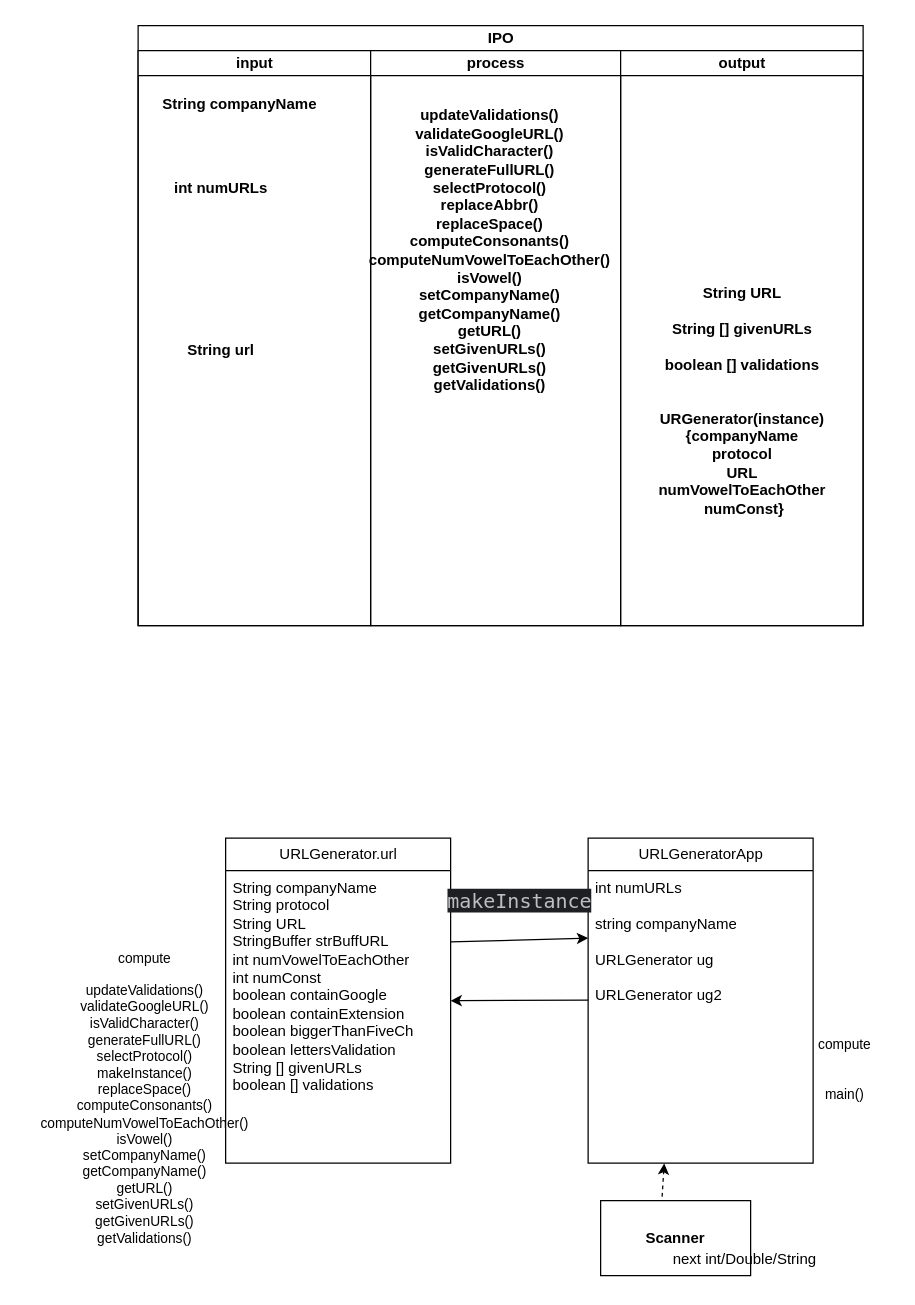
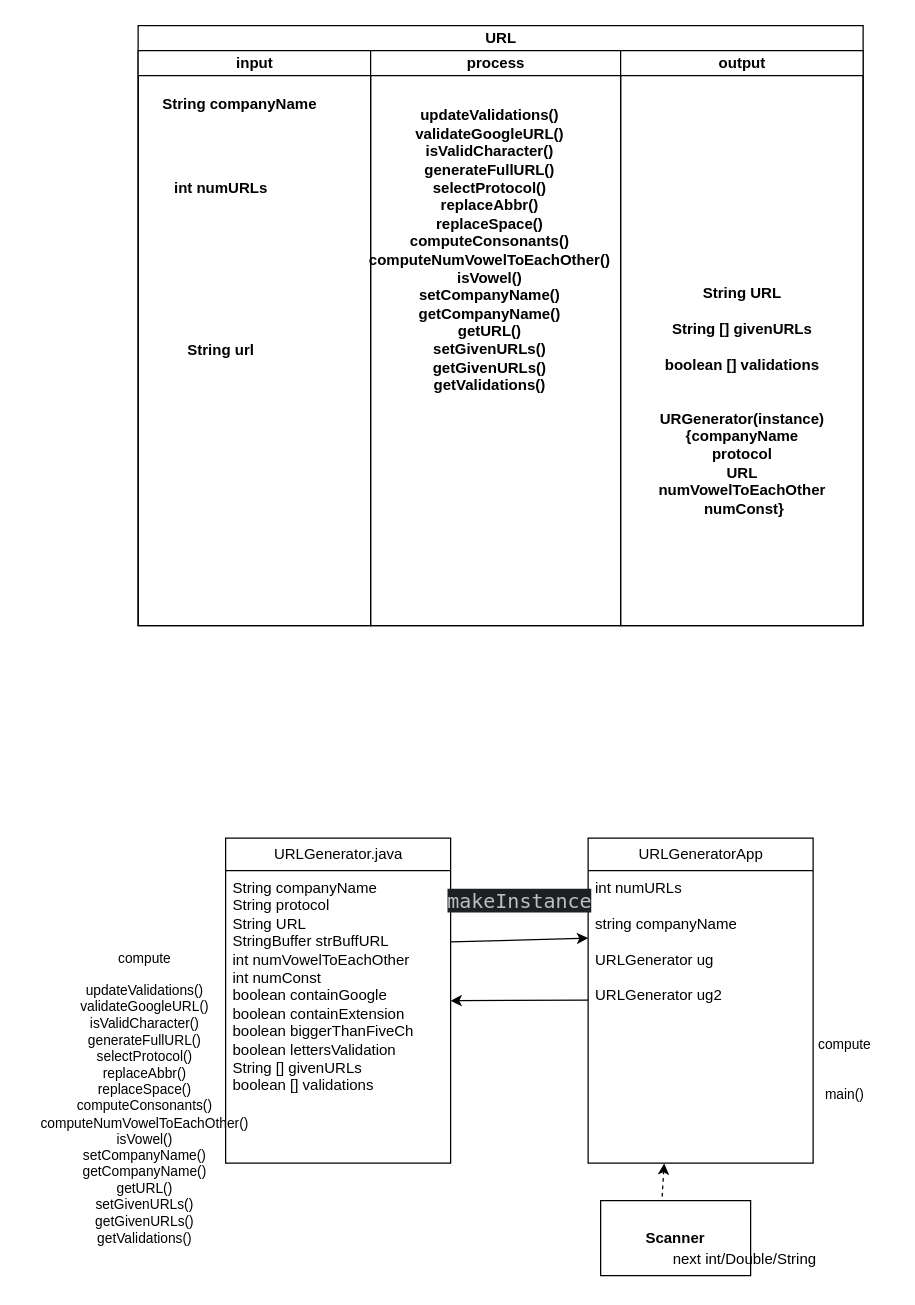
node "IPO": label "IPO" -> "URL"
node "URLGenerator.url": label "URLGenerator.url" -> "URLGenerator.java"
node "compute updateValidations() validateGoogleURL() isValidCharacter() generateFullURL() selectProtocol() makeInstance() replaceSpace() computeConsonants() computeNumVowelToEachOther() isVowel() setCompanyName() getCompanyName() getURL() setGivenURLs() getGivenURLs() getValidations()": label "compute updateValidations() validateGoogleURL() isValidCharacter() generateFullURL() selectProtocol() makeInstance() replaceSpace() computeConsonants() computeNumVowelToEachOther() isVowel() setCompanyName() getCompanyName() getURL() setGivenURLs() getGivenURLs() getValidations()" -> "compute updateValidations() validateGoogleURL() isValidCharacter() generateFullURL() selectProtocol() replaceAbbr() replaceSpace() computeConsonants() computeNumVowelToEachOther() isVowel() setCompanyName() getCompanyName() getURL() setGivenURLs() getGivenURLs() getValidations()"
